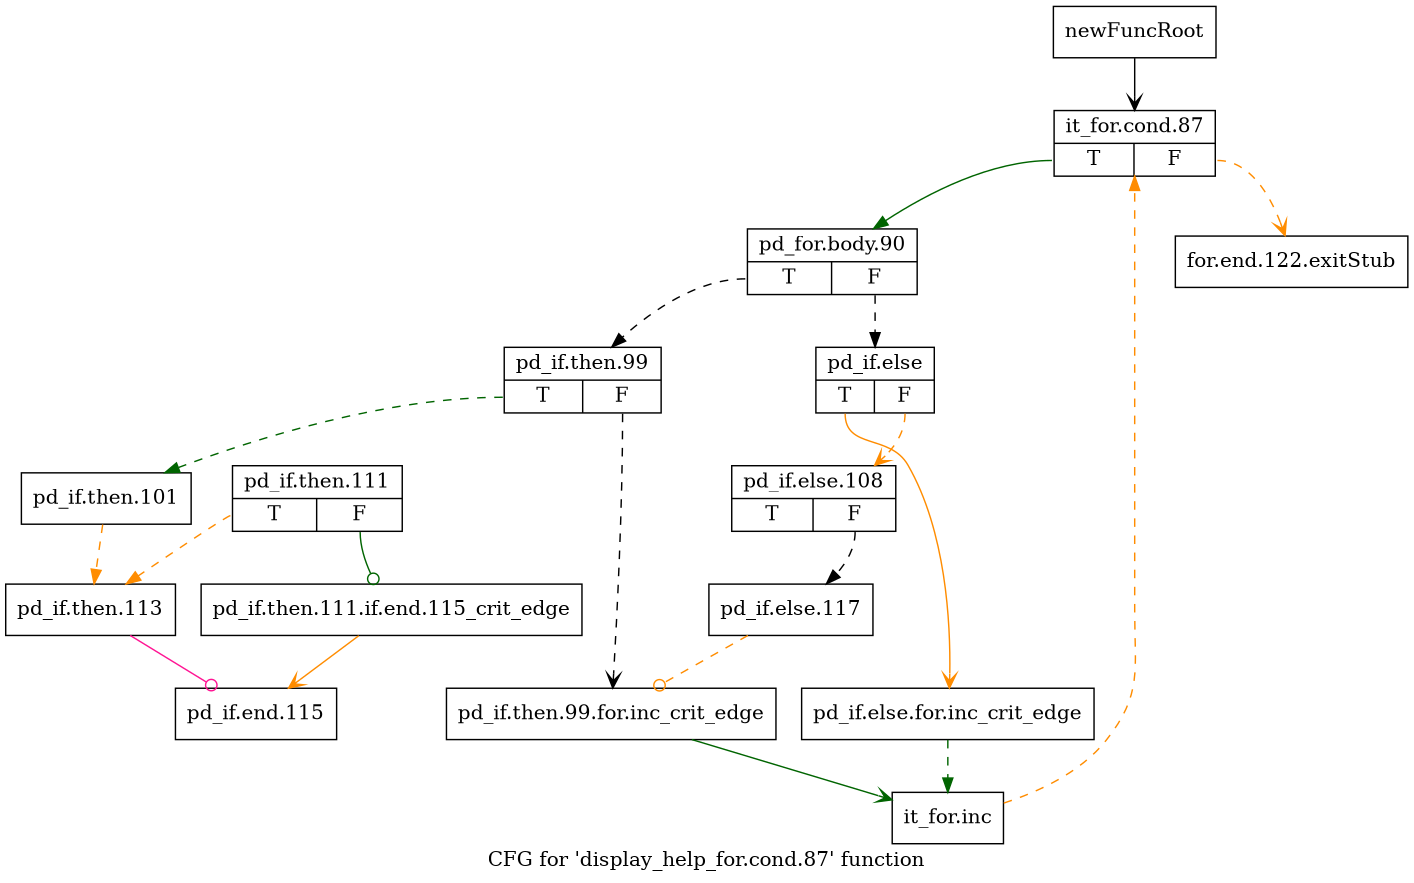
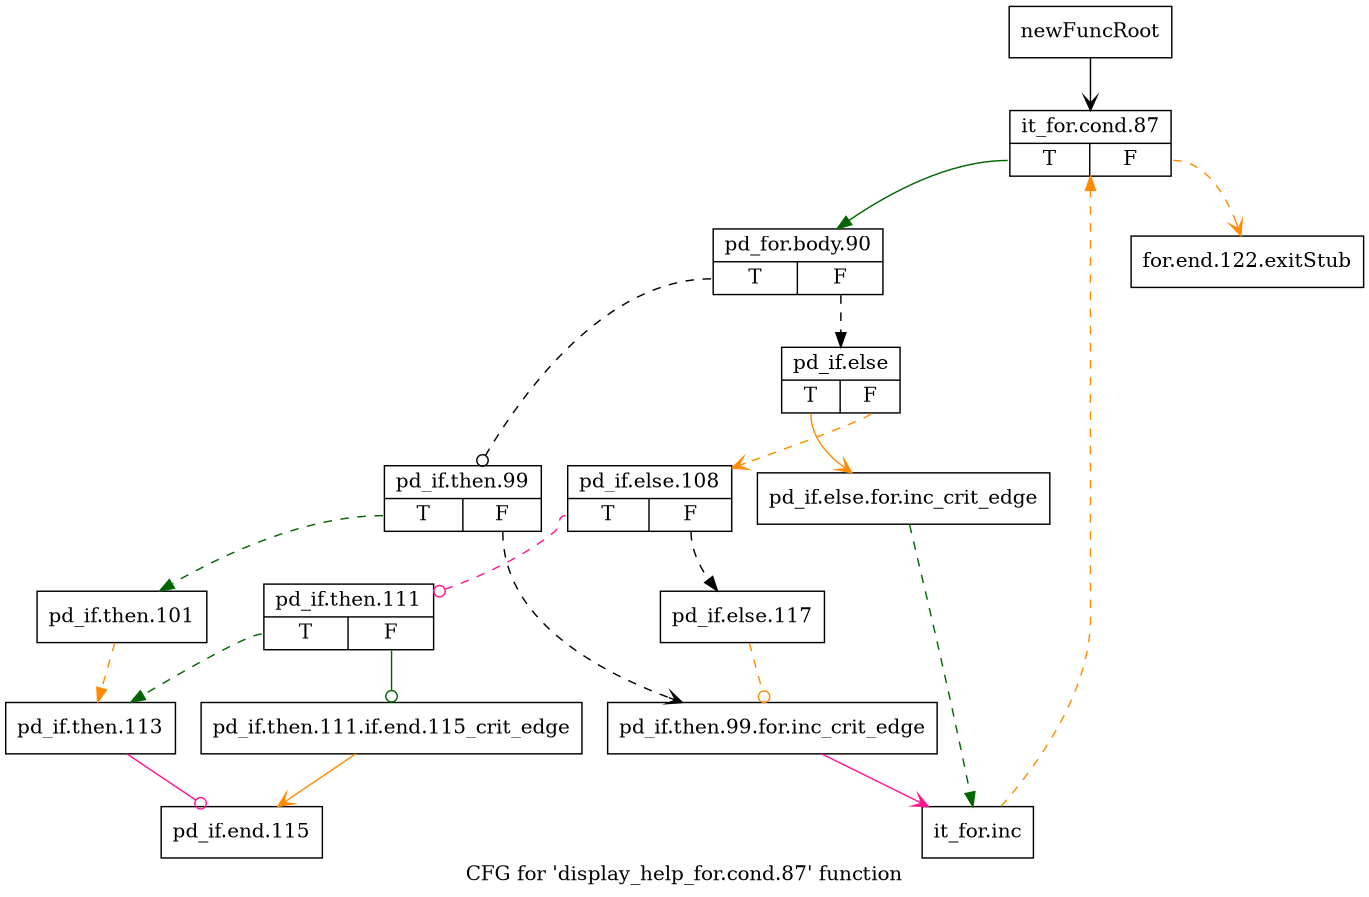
edge "pd_for.body.90" -> "pd_if.then.99": arrowhead normal -> odot
edge "pd_if.then.111" -> "pd_if.then.113": color darkorange -> darkgreen
edge "pd_if.else.108" -> "pd_if.then.111": added
edge "pd_if.then.99.for.inc_crit_edge" -> "it_for.inc": color darkgreen -> deeppink
